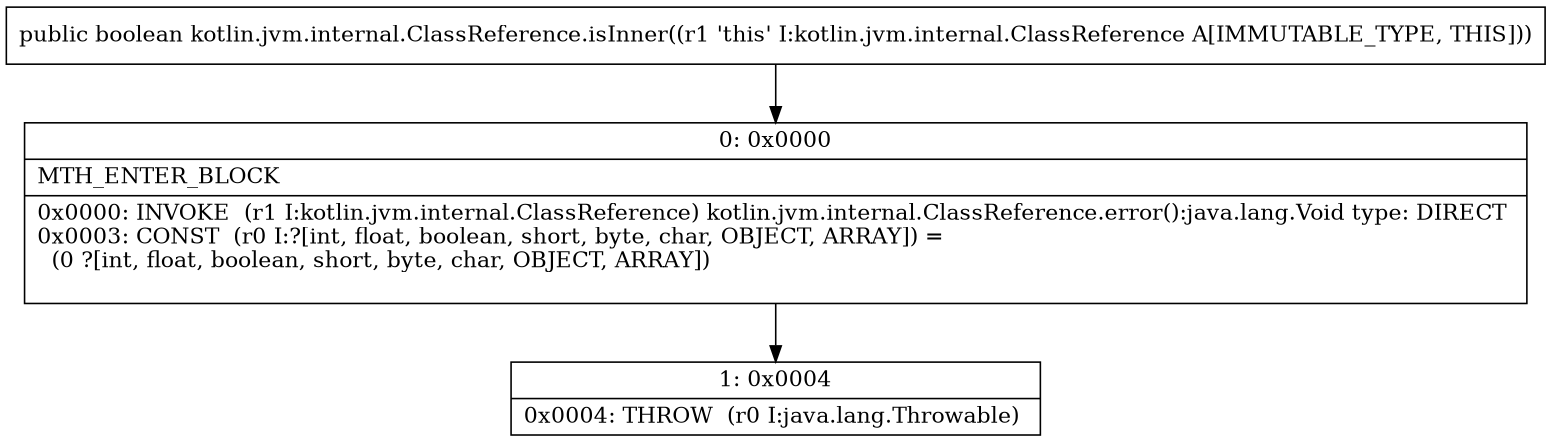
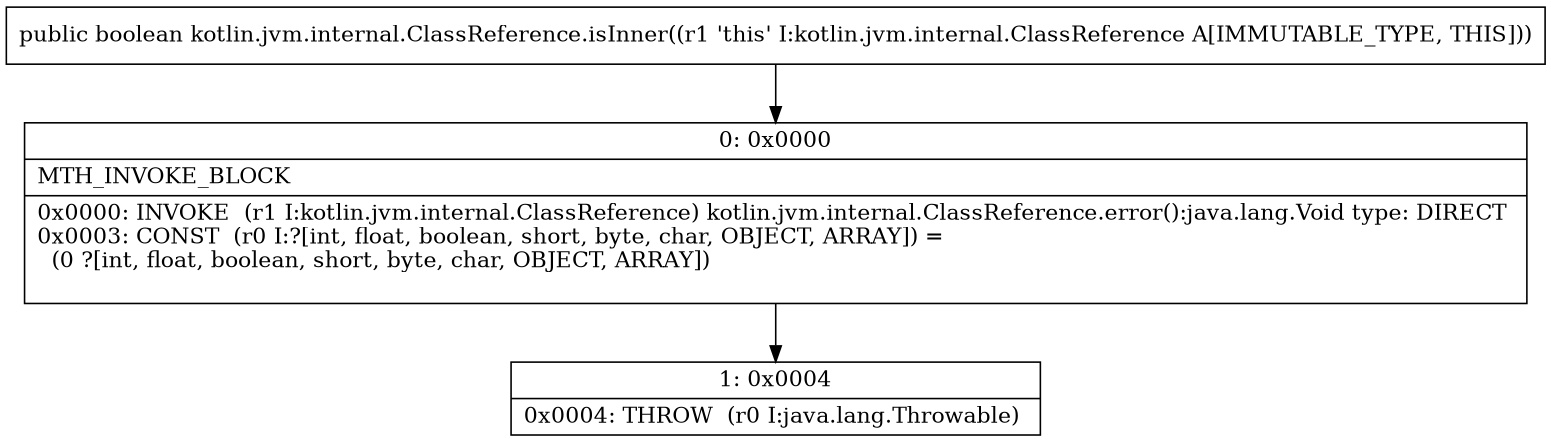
node "0: 0x0000": text "MTH_ENTER_BLOCK" -> "MTH_INVOKE_BLOCK"
